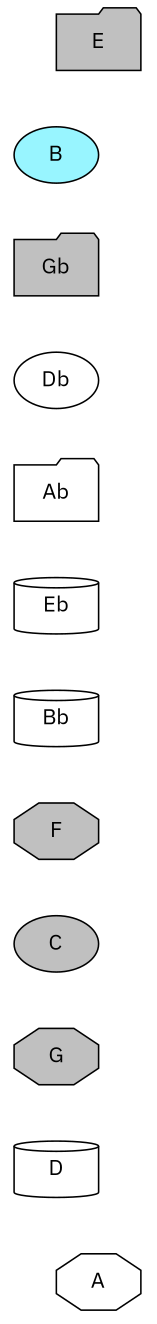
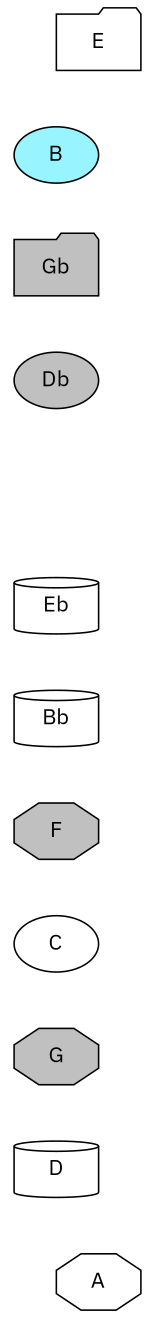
node "E": fillcolor gray -> white
node "Db": fillcolor white -> gray
node "Ab": removed
node "C": fillcolor gray -> white
